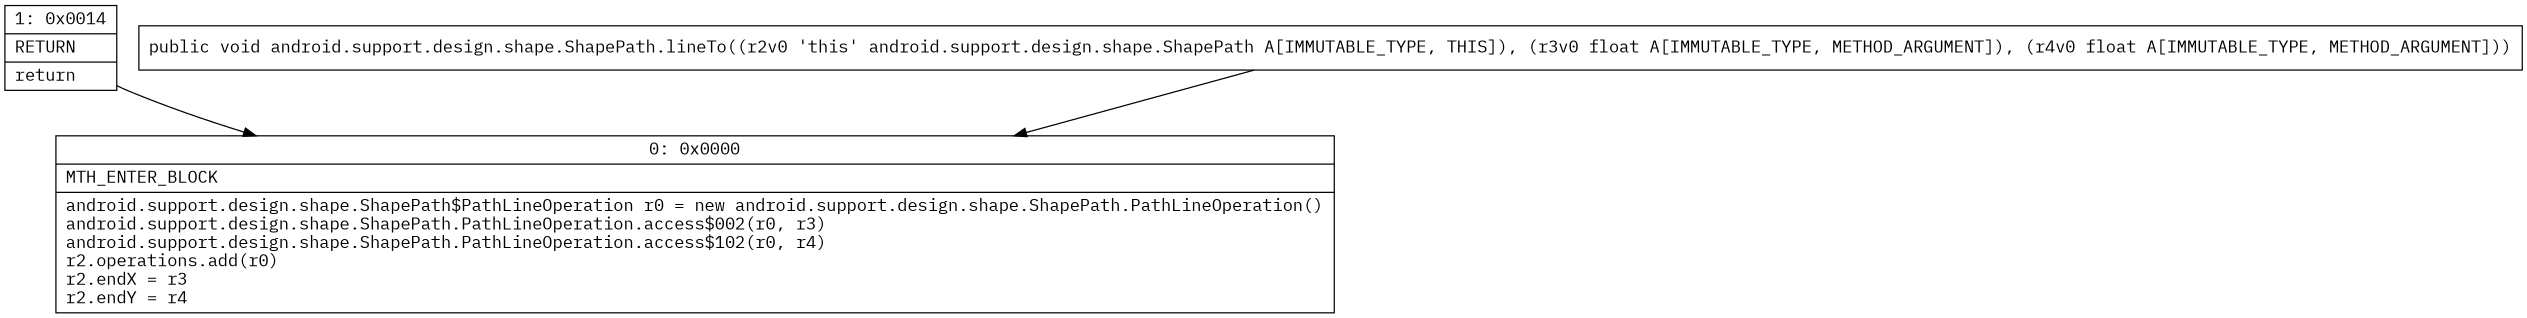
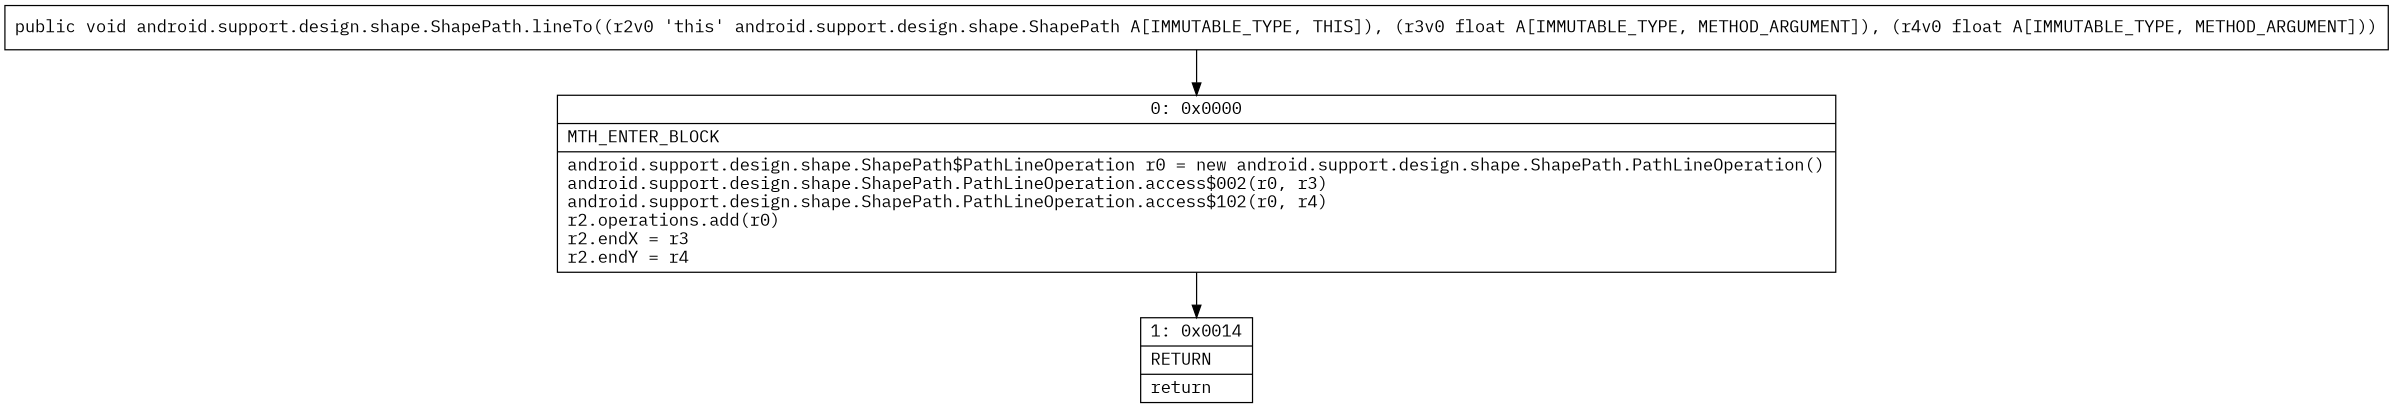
edge "1: 0x0014" -> "0: 0x0000": reversed
